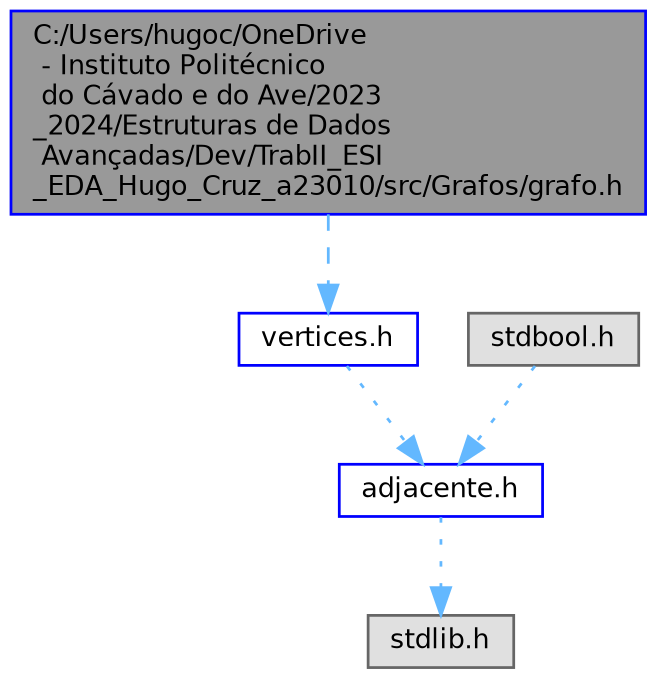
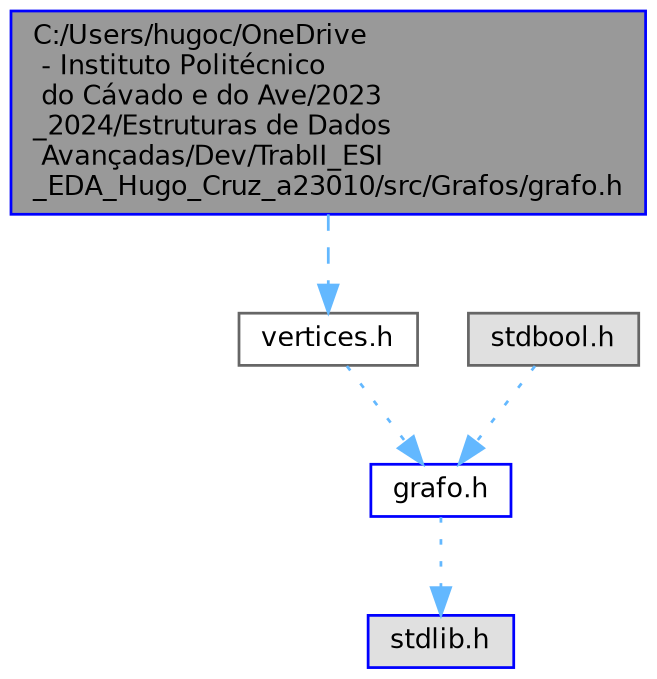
node "vertices.h": color blue -> gray40
node "adjacente.h": label "adjacente.h" -> "grafo.h"
node "stdlib.h": color gray40 -> blue
